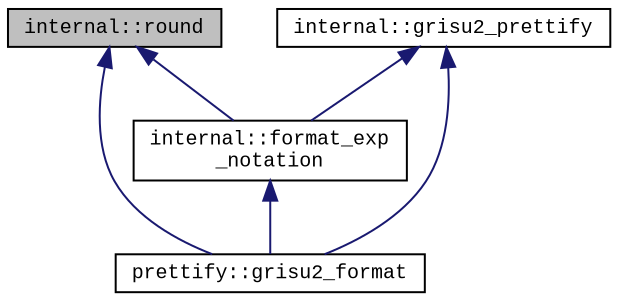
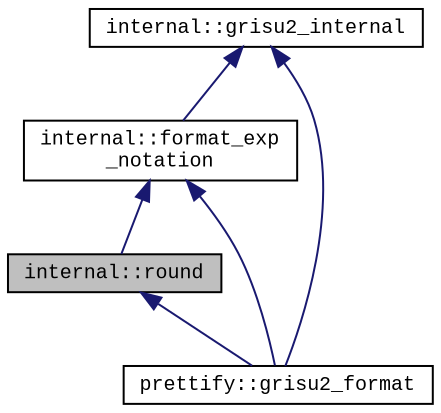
node "internal::grisu2_prettify": label "internal::grisu2_prettify" -> "internal::grisu2_internal"
edge "internal::format_exp _notation" -> "internal::round": reversed
